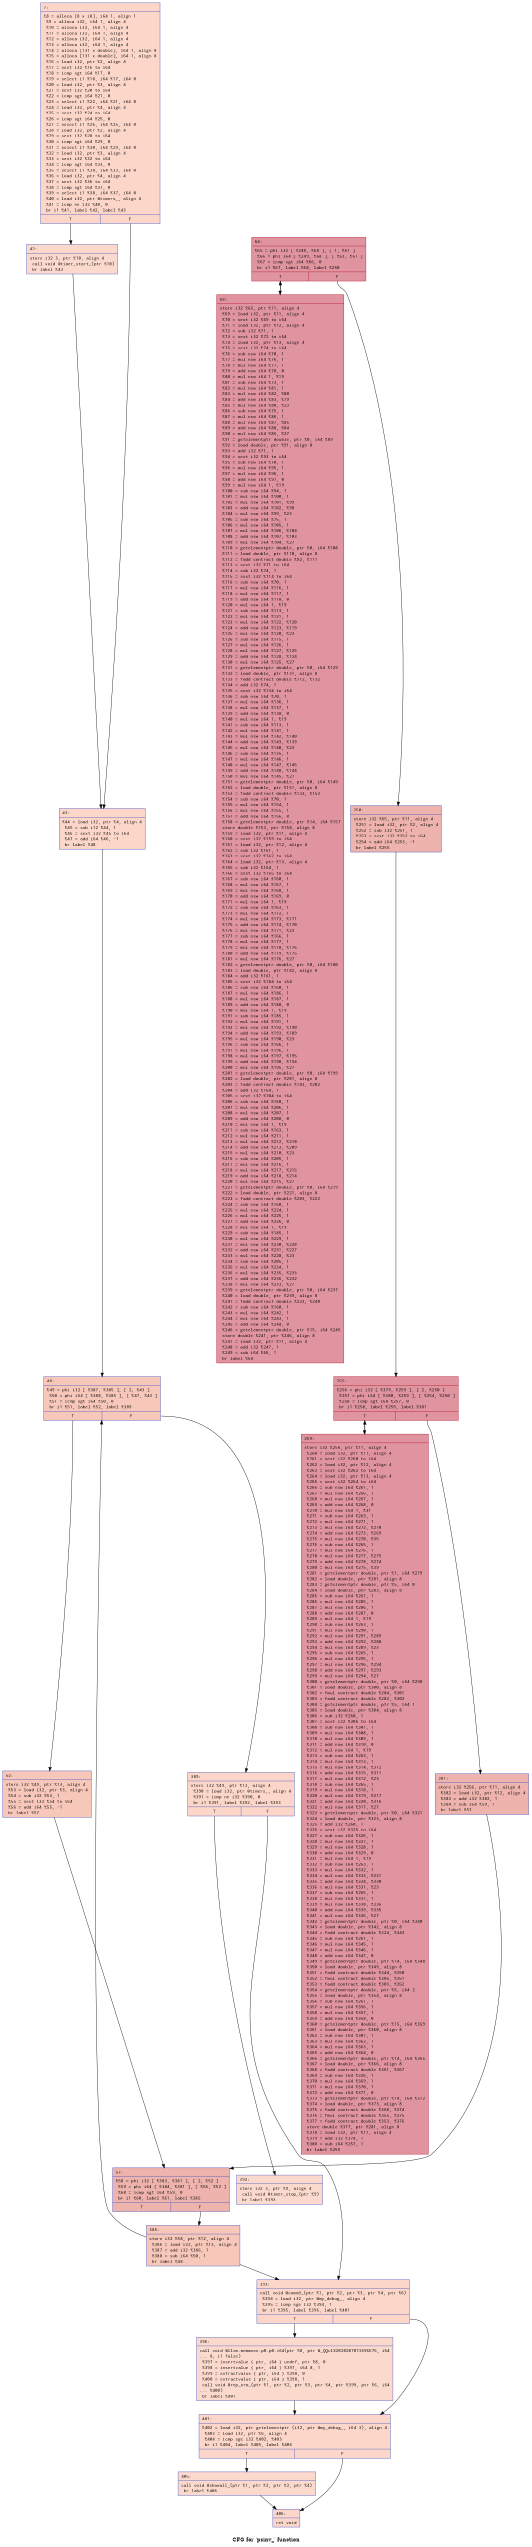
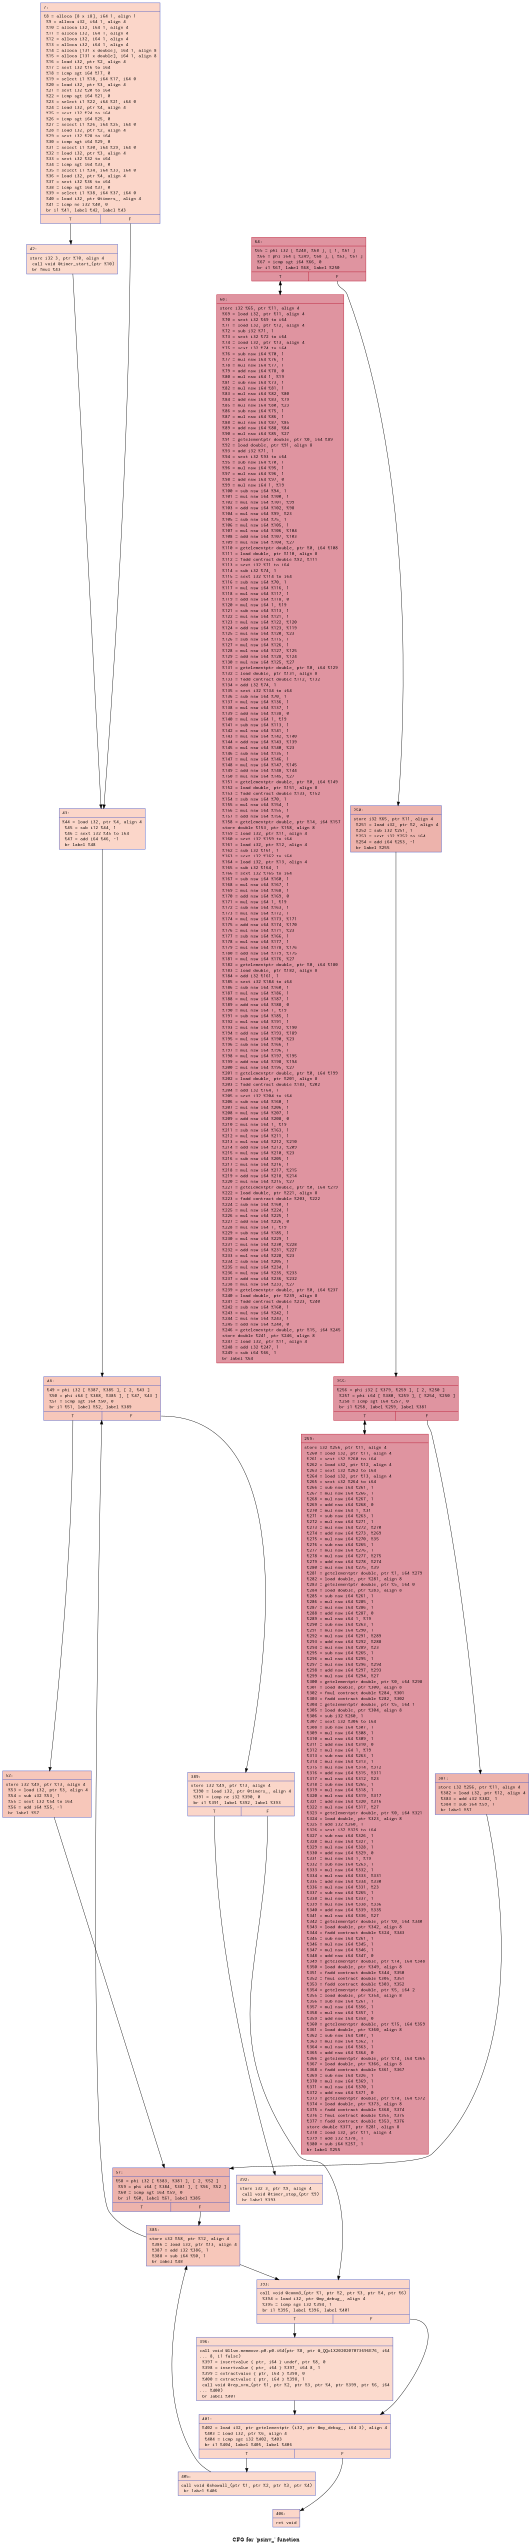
node "42:": text "br label %43" -> "br fmul %43"
edge "405:" -> "406:": now "405:" -> "385:"
